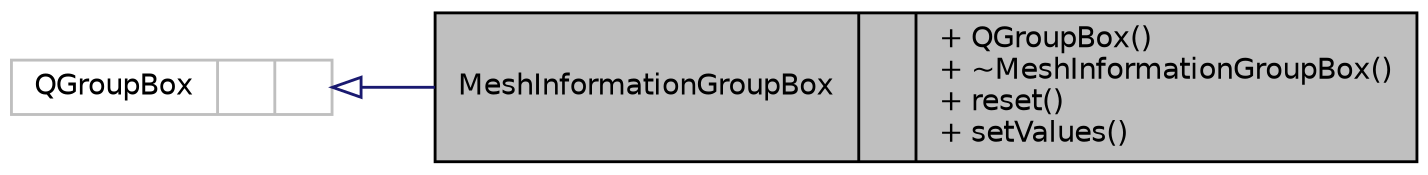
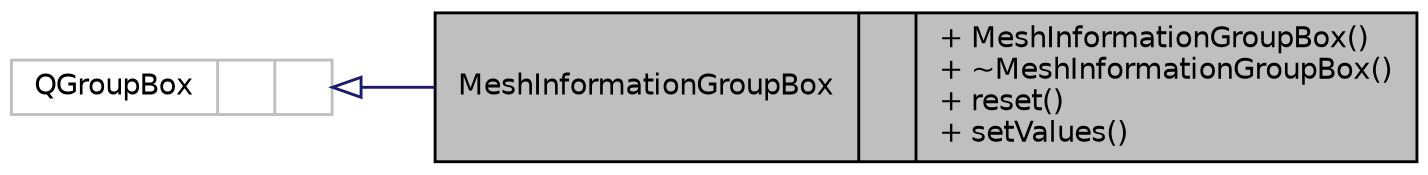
node "MeshInformationGroupBox": text "+ QGroupBox()" -> "+ MeshInformationGroupBox()"
